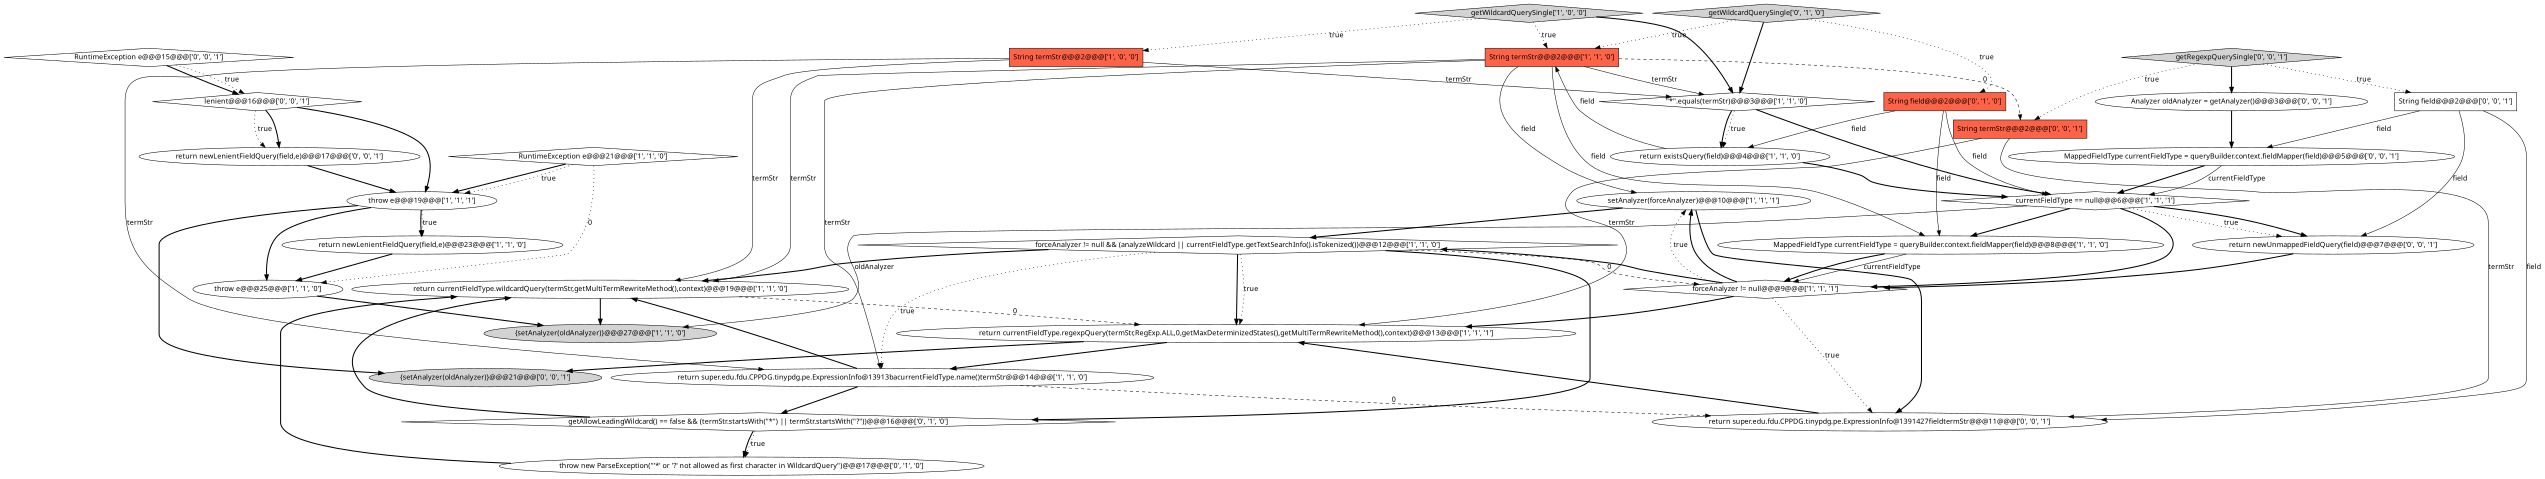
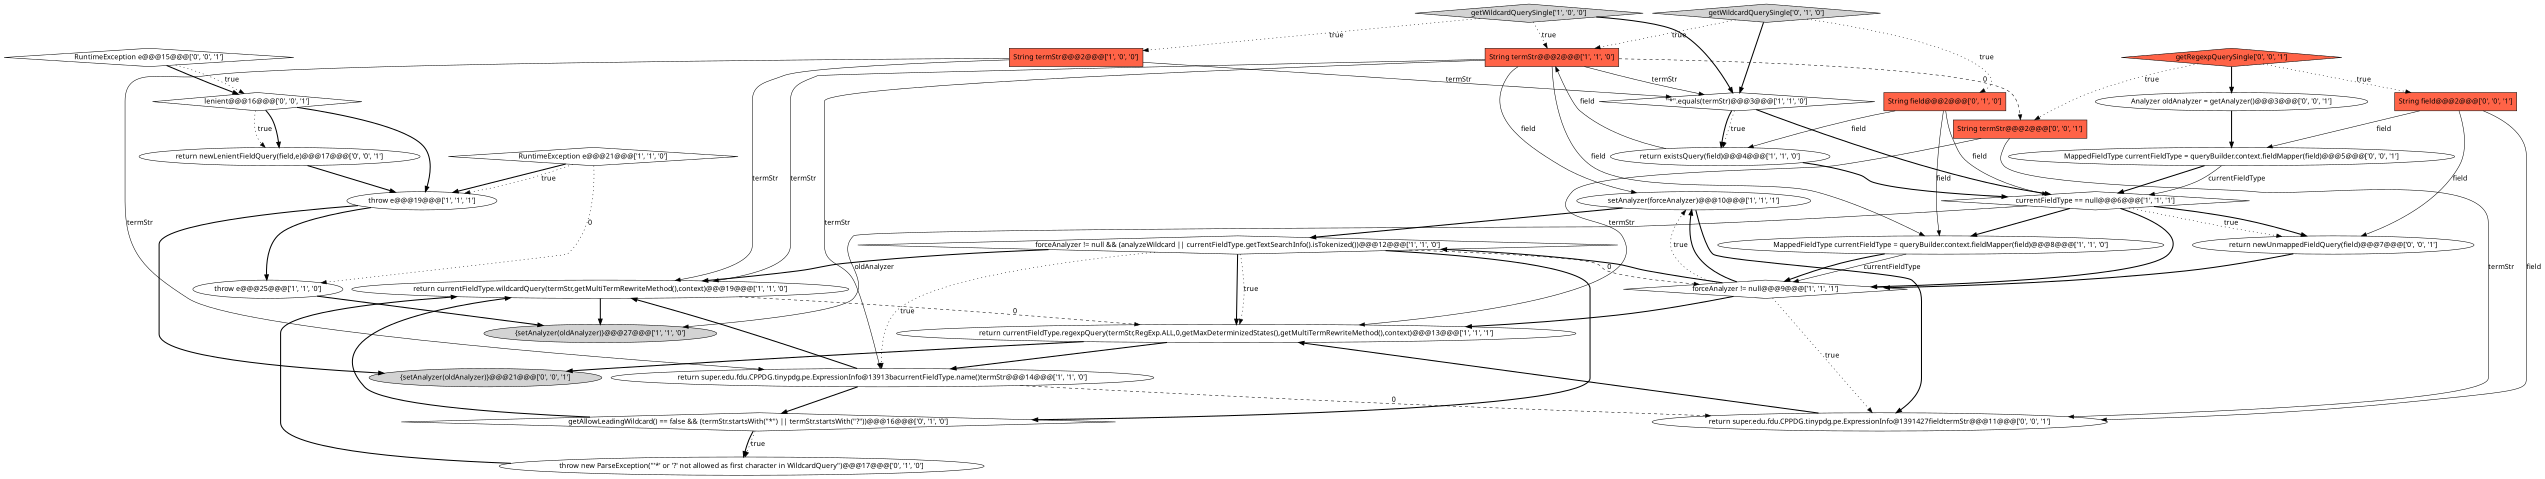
node "getRegexpQuerySingle['0', '0', '1']": fillcolor lightgray -> tomato
node "String field@@@2@@@['0', '0', '1']": fillcolor white -> tomato
node "return newLenientFieldQuery(field,e)@@@23@@@['1', '1', '0']": removed
